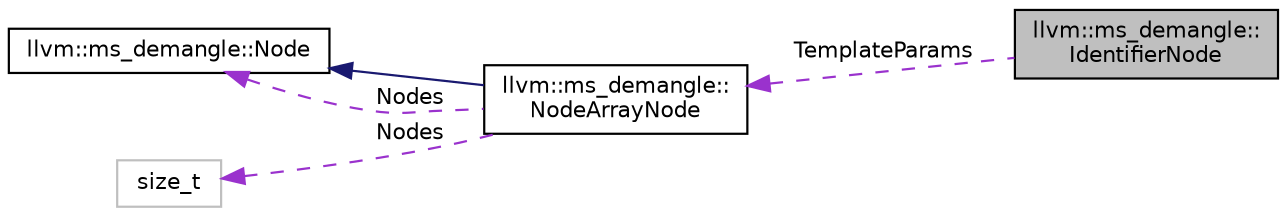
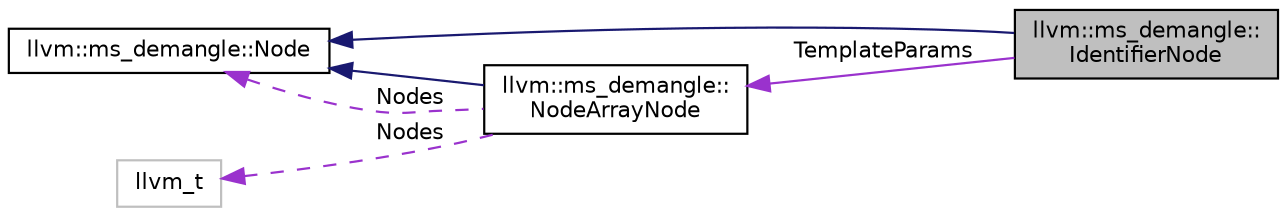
edge "llvm::ms_demangle:: IdentifierNode" -> "llvm::ms_demangle::Node": added
edge "llvm::ms_demangle:: IdentifierNode" -> "llvm::ms_demangle:: NodeArrayNode": style dashed -> solid
node "size_t": label "size_t" -> "llvm_t"
